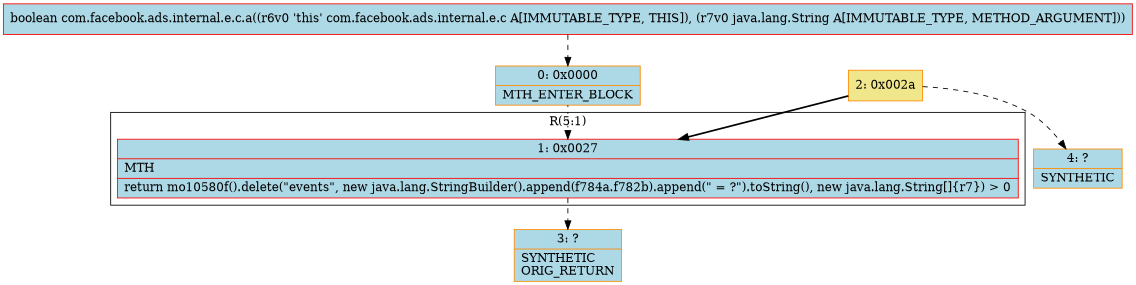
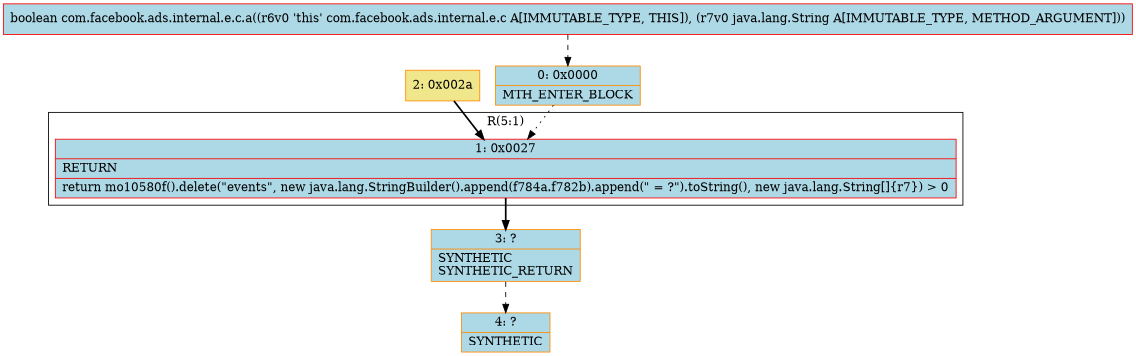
edge "2: 0x002a" -> "4: ?": now "3: ?" -> "4: ?"
node "1: 0x0027": text "MTH" -> "RETURN"
edge "1: 0x0027" -> "3: ?": style dashed -> bold
node "3: ?": text "ORIG_RETURN" -> "SYNTHETIC_RETURN"
